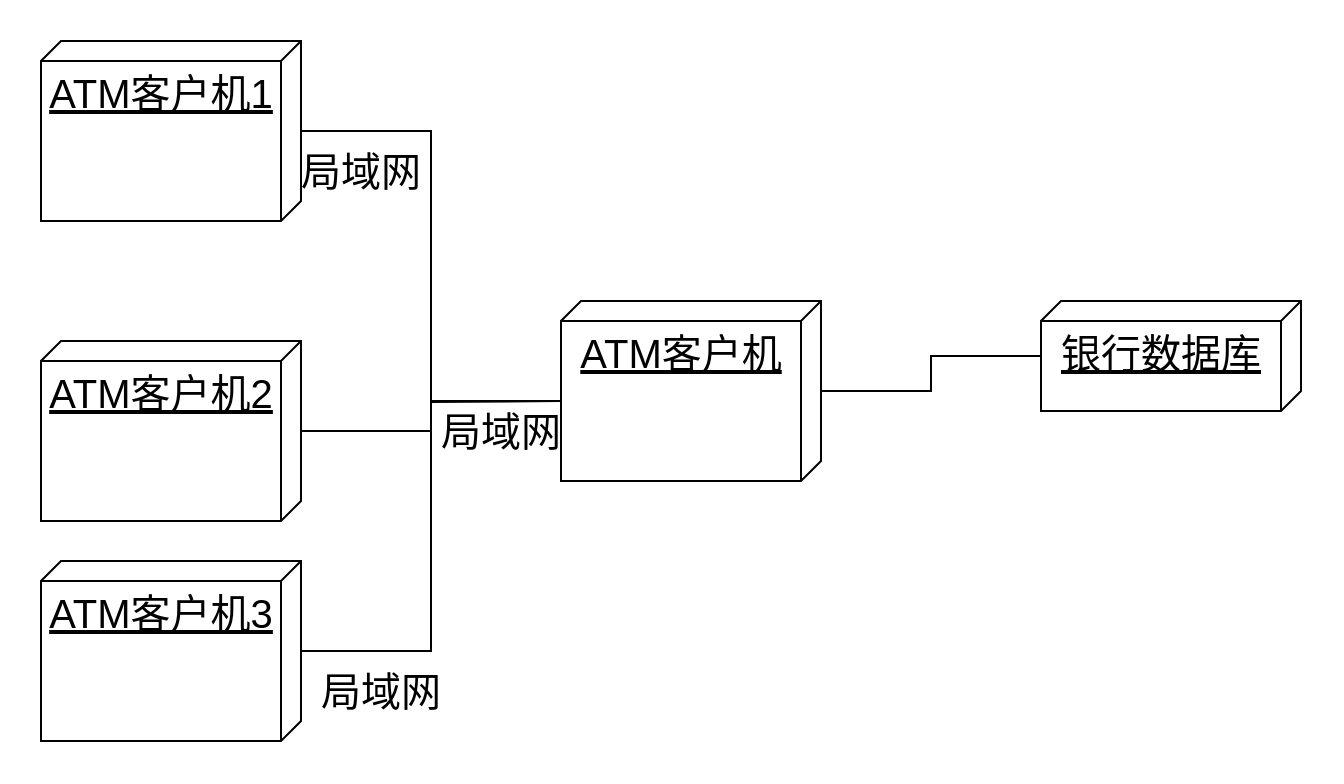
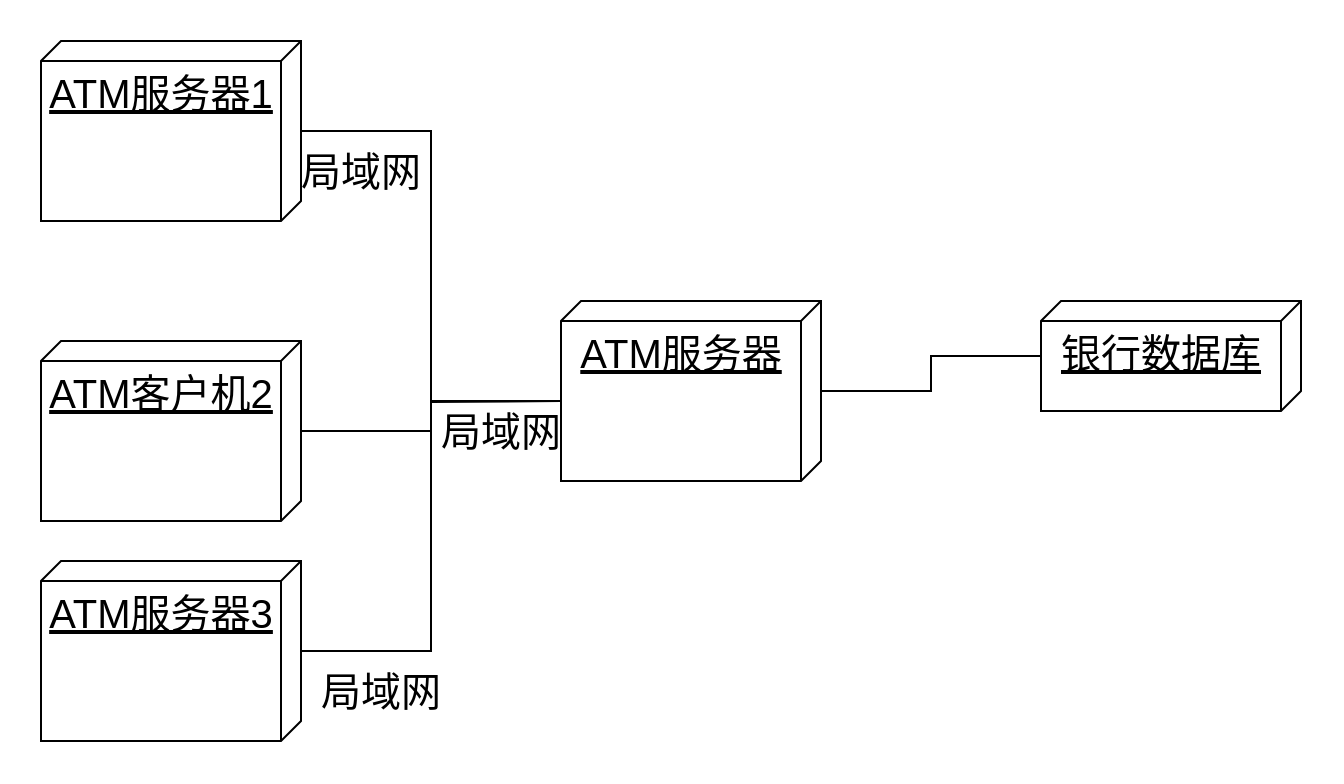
node "ATM客户机1": label "ATM客户机1" -> "ATM服务器1"
node "ATM客户机": label "ATM客户机" -> "ATM服务器"
node "ATM客户机3": label "ATM客户机3" -> "ATM服务器3"
